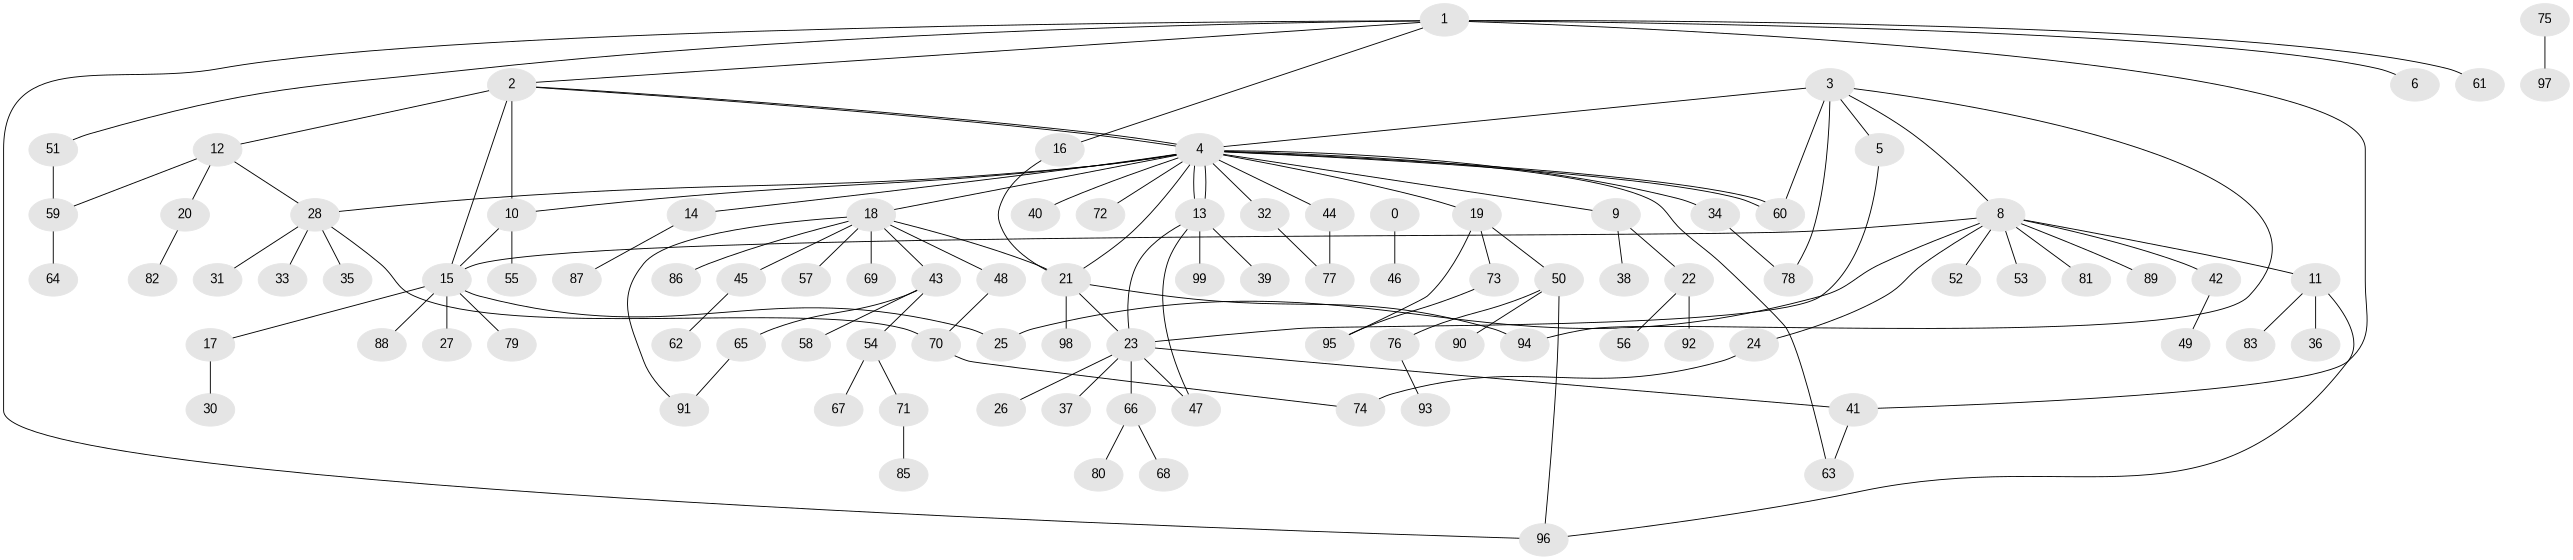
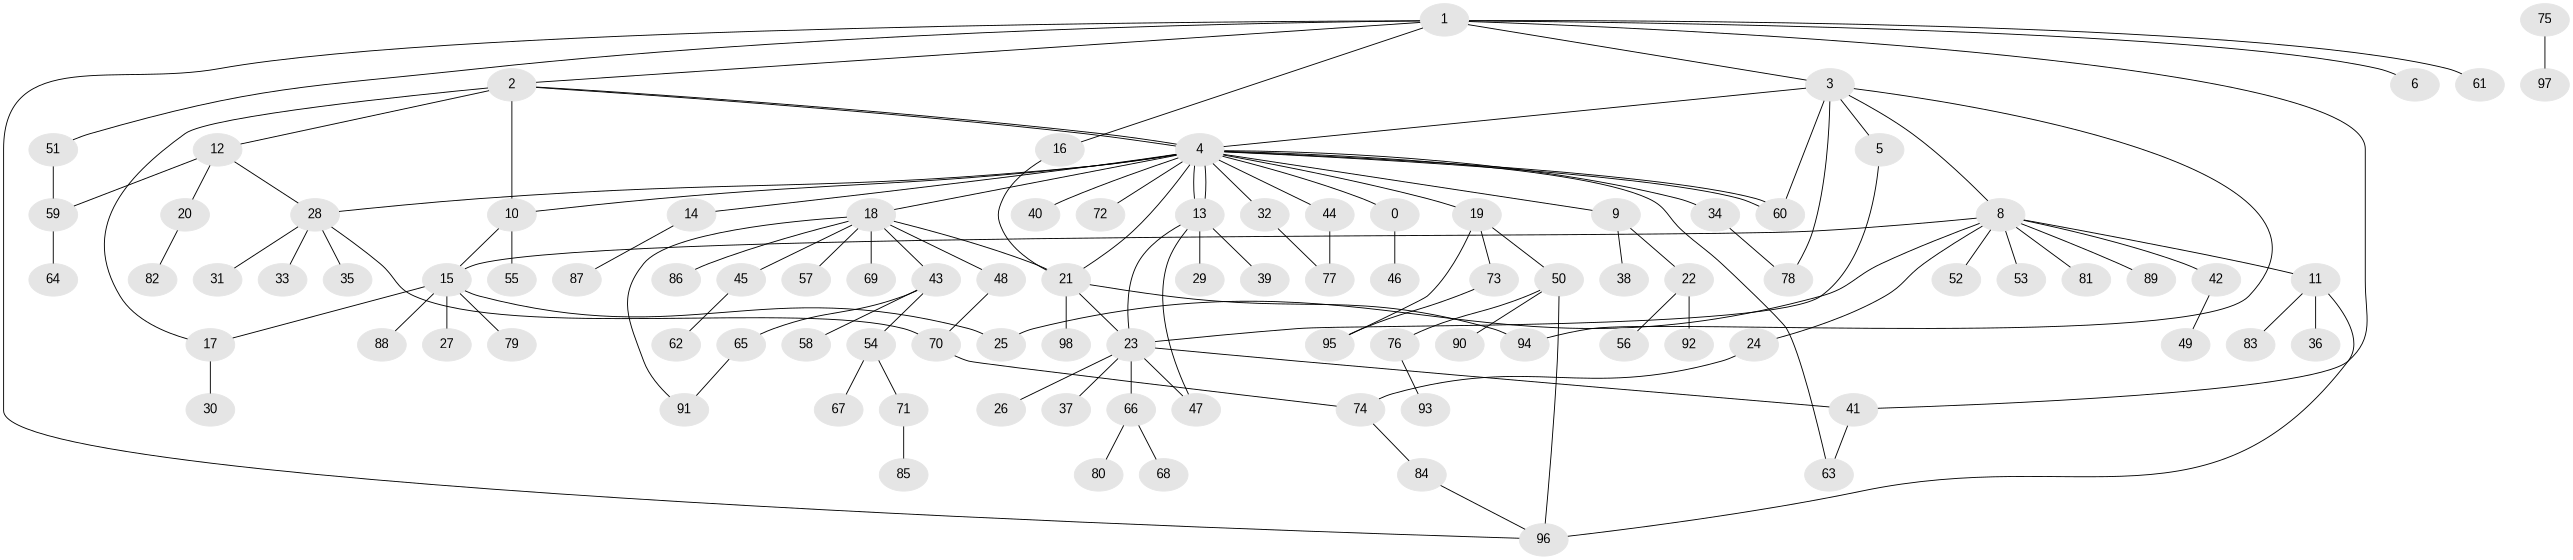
edge "1" -- "3": added
edge "4" -- "0": added
edge "2" -- "15": now "2" -- "17"
node "99": label "99" -> "29"
node "84": added
